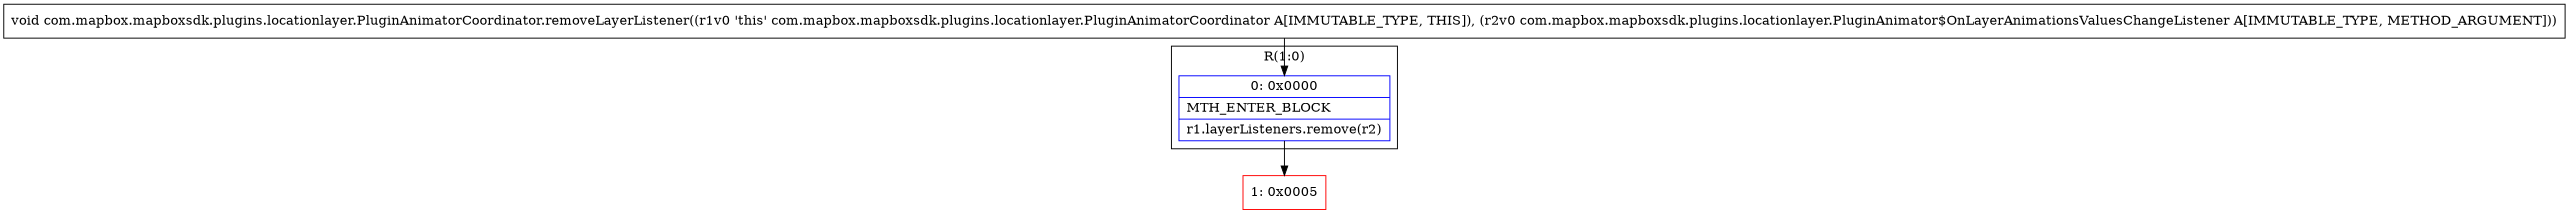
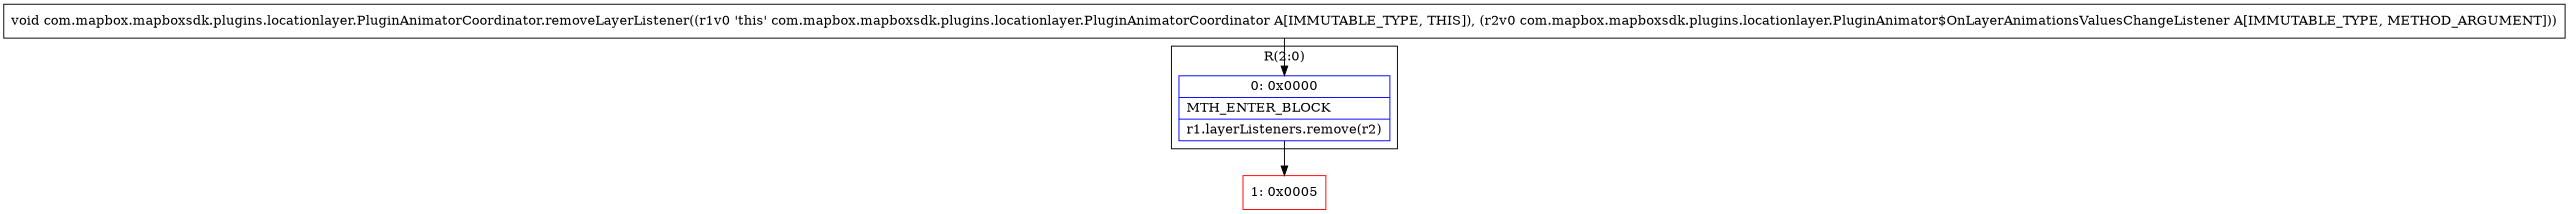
cluster "R(1:0)": label "R(1:0)" -> "R(2:0)"
